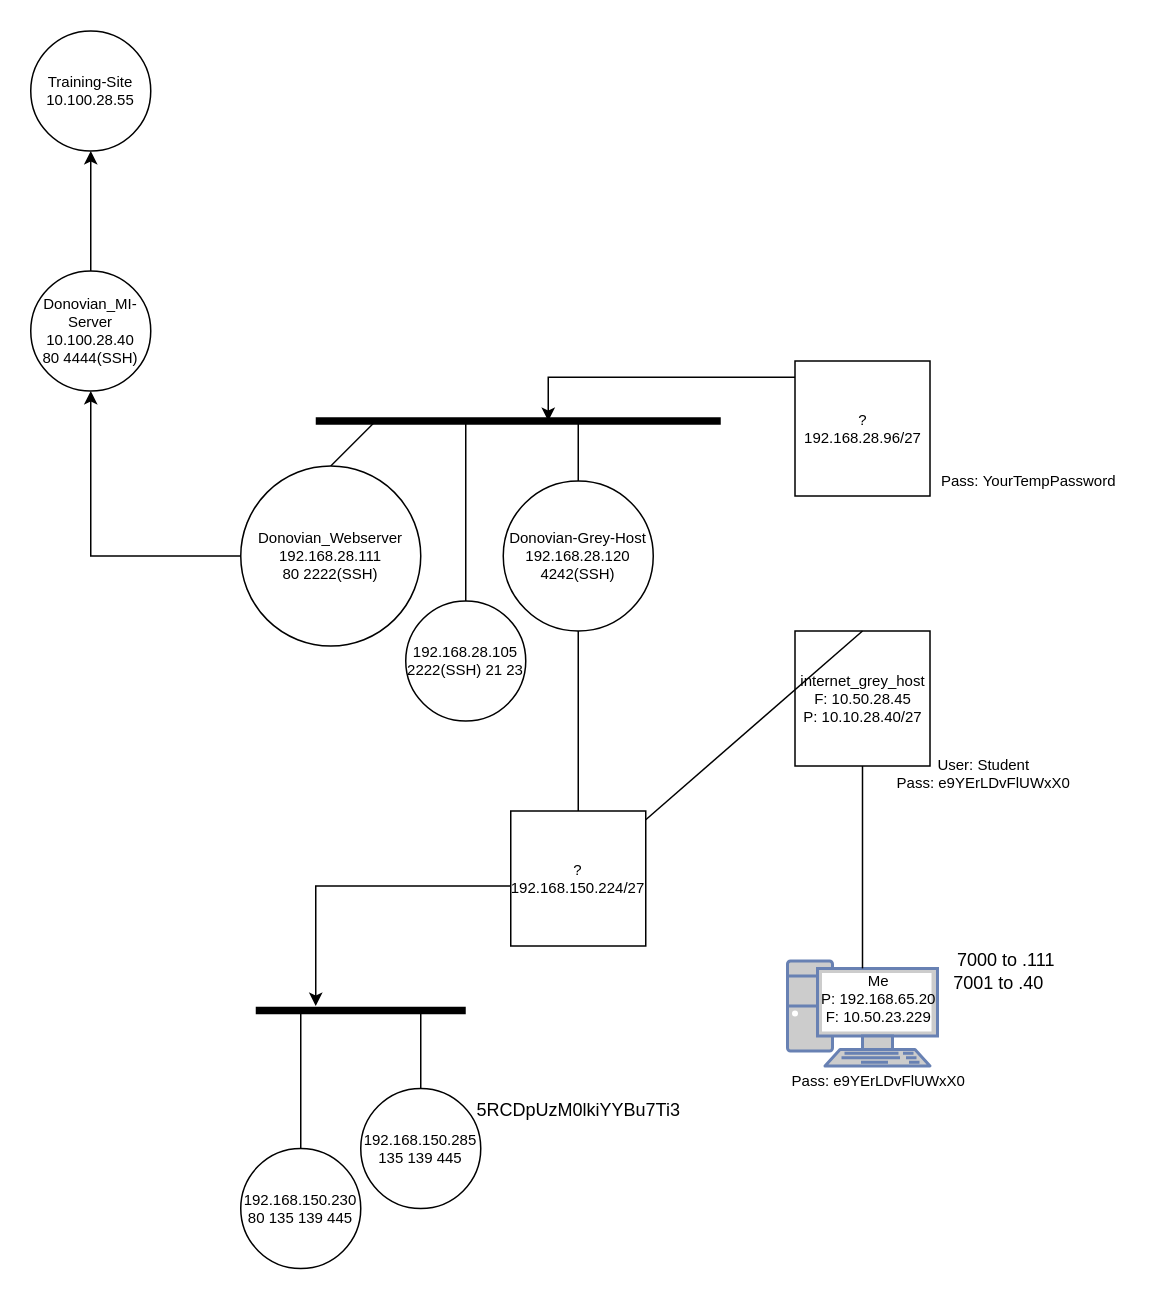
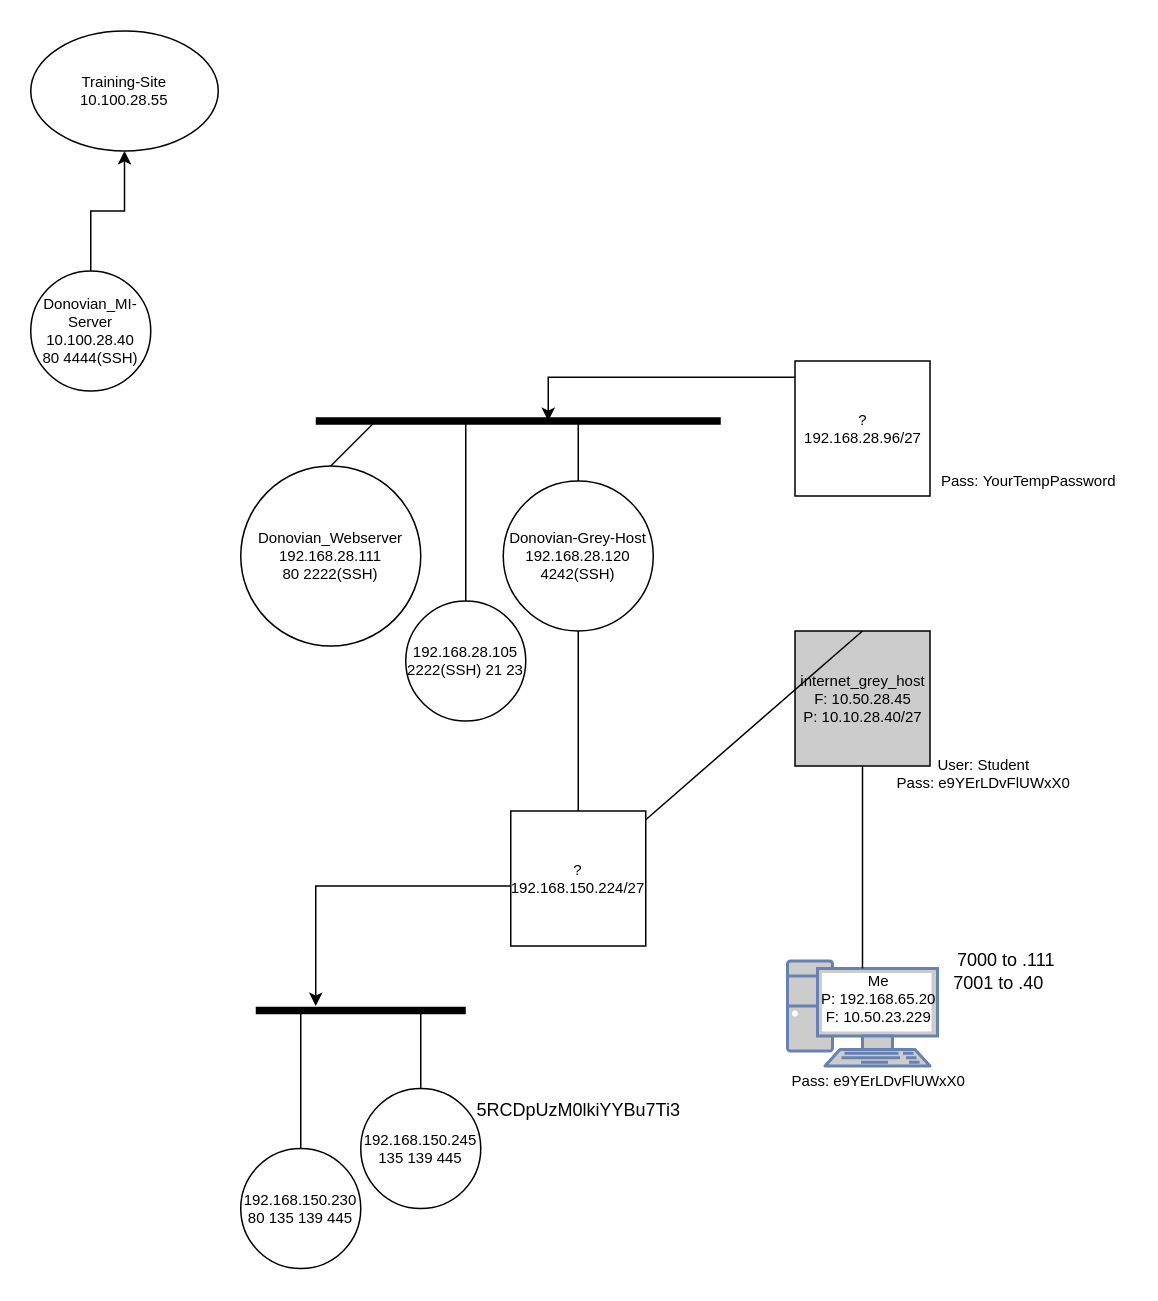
node "Training-Site 10.100.28.55": size 120x120 -> 188x120
edge "Donovian_Webserver 192.168.28.111 80 2222(SSH)" -> "Donovian_MI-Server 10.100.28.40 80 4444(SSH)": removed
node "internet_grey_host F: 10.50.28.45 P: 10.10.28.40/27": fillcolor #ffffff -> #cccccc
node "192.168.150.285 135 139 445": label "192.168.150.285 135 139 445" -> "192.168.150.245 135 139 445"
